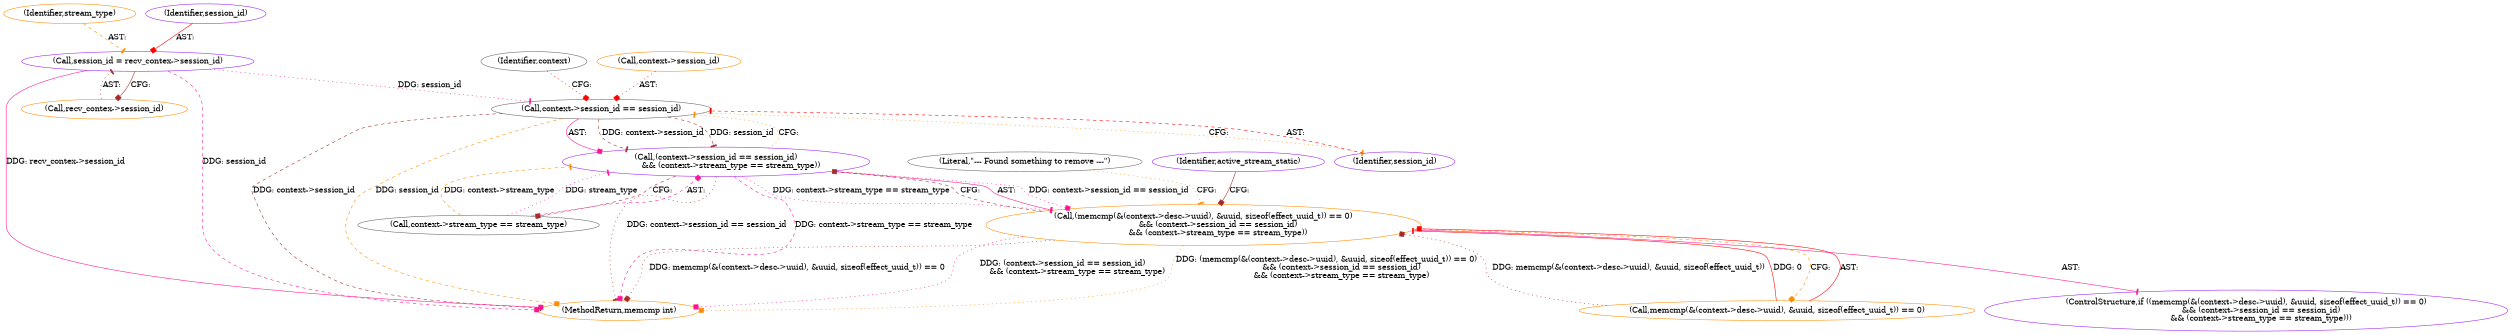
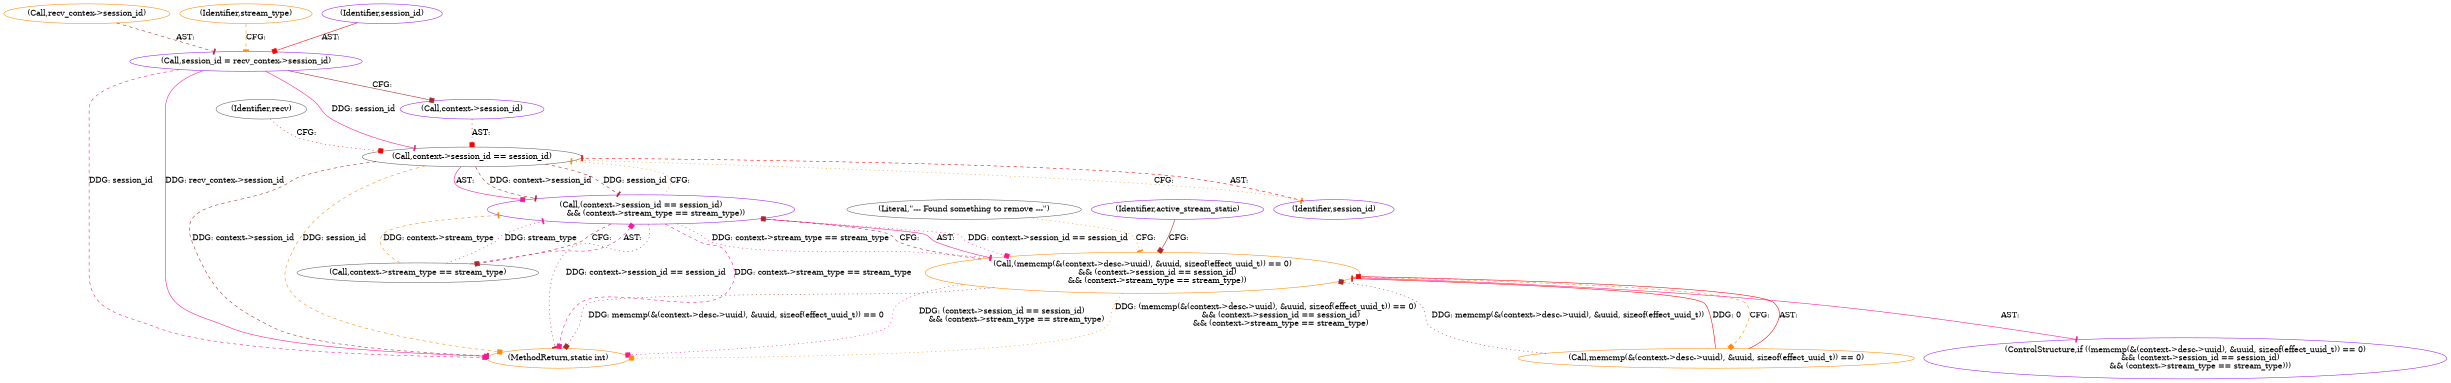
edge "(Identifier,stream_type)" -> "(Call,session_id = recv_contex->session_id)": label "AST: " -> "CFG: "
node "(Identifier,context)": label "(Identifier,context)" -> "(Identifier,recv)"
node "(Call,context->session_id)": color darkorange -> purple
edge "(Call,recv_contex->session_id)" -> "(Call,session_id = recv_contex->session_id)": style dotted -> dashed
edge "(Call,session_id = recv_contex->session_id)" -> "(Call,recv_contex->session_id)": now "(Call,session_id = recv_contex->session_id)" -> "(Call,context->session_id)"
edge "(Call,session_id = recv_contex->session_id)" -> "(Call,context->session_id == session_id)": style dotted -> solid
node "(MethodReturn,memcmp int)": label "(MethodReturn,memcmp int)" -> "(MethodReturn,static int)"
